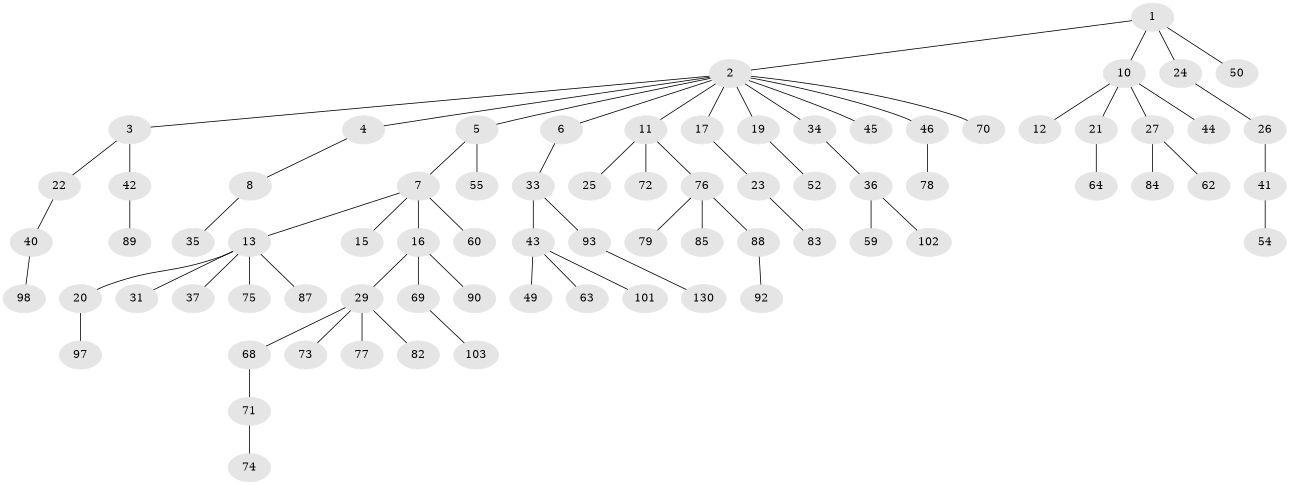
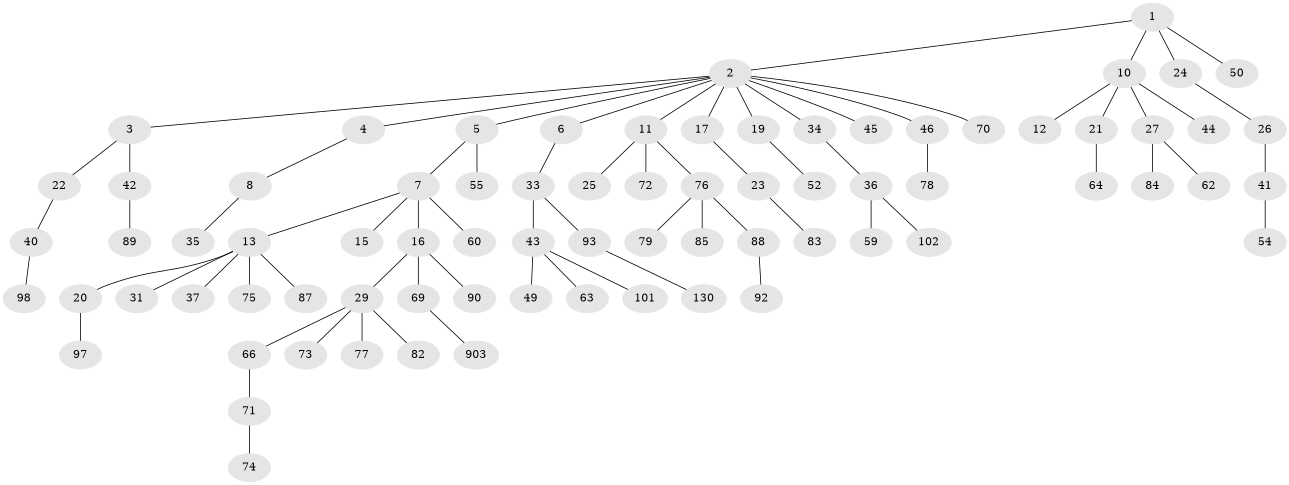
node "68": label "68" -> "66"
node "103": label "103" -> "903"
